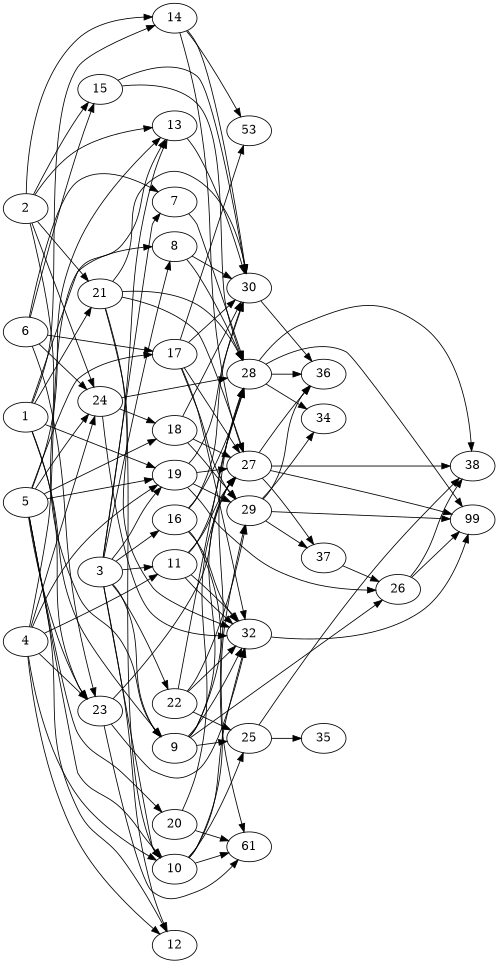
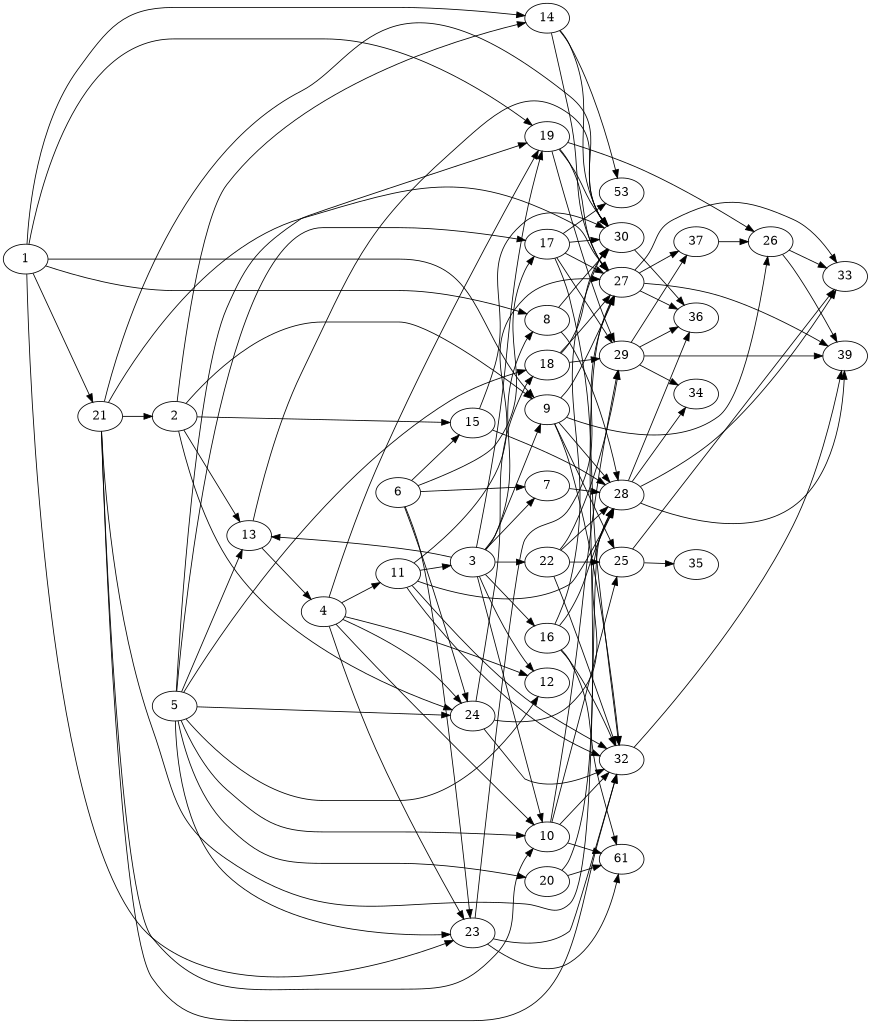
edge "2" -> "21": reversed
edge "4" -> "13": reversed
node "38": label "38" -> "33"
node "99": label "99" -> "39"
edge "3" -> "11": reversed
